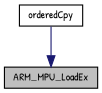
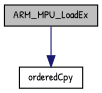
edge "orderedCpy" -> "ARM_MPU_LoadEx": reversed
